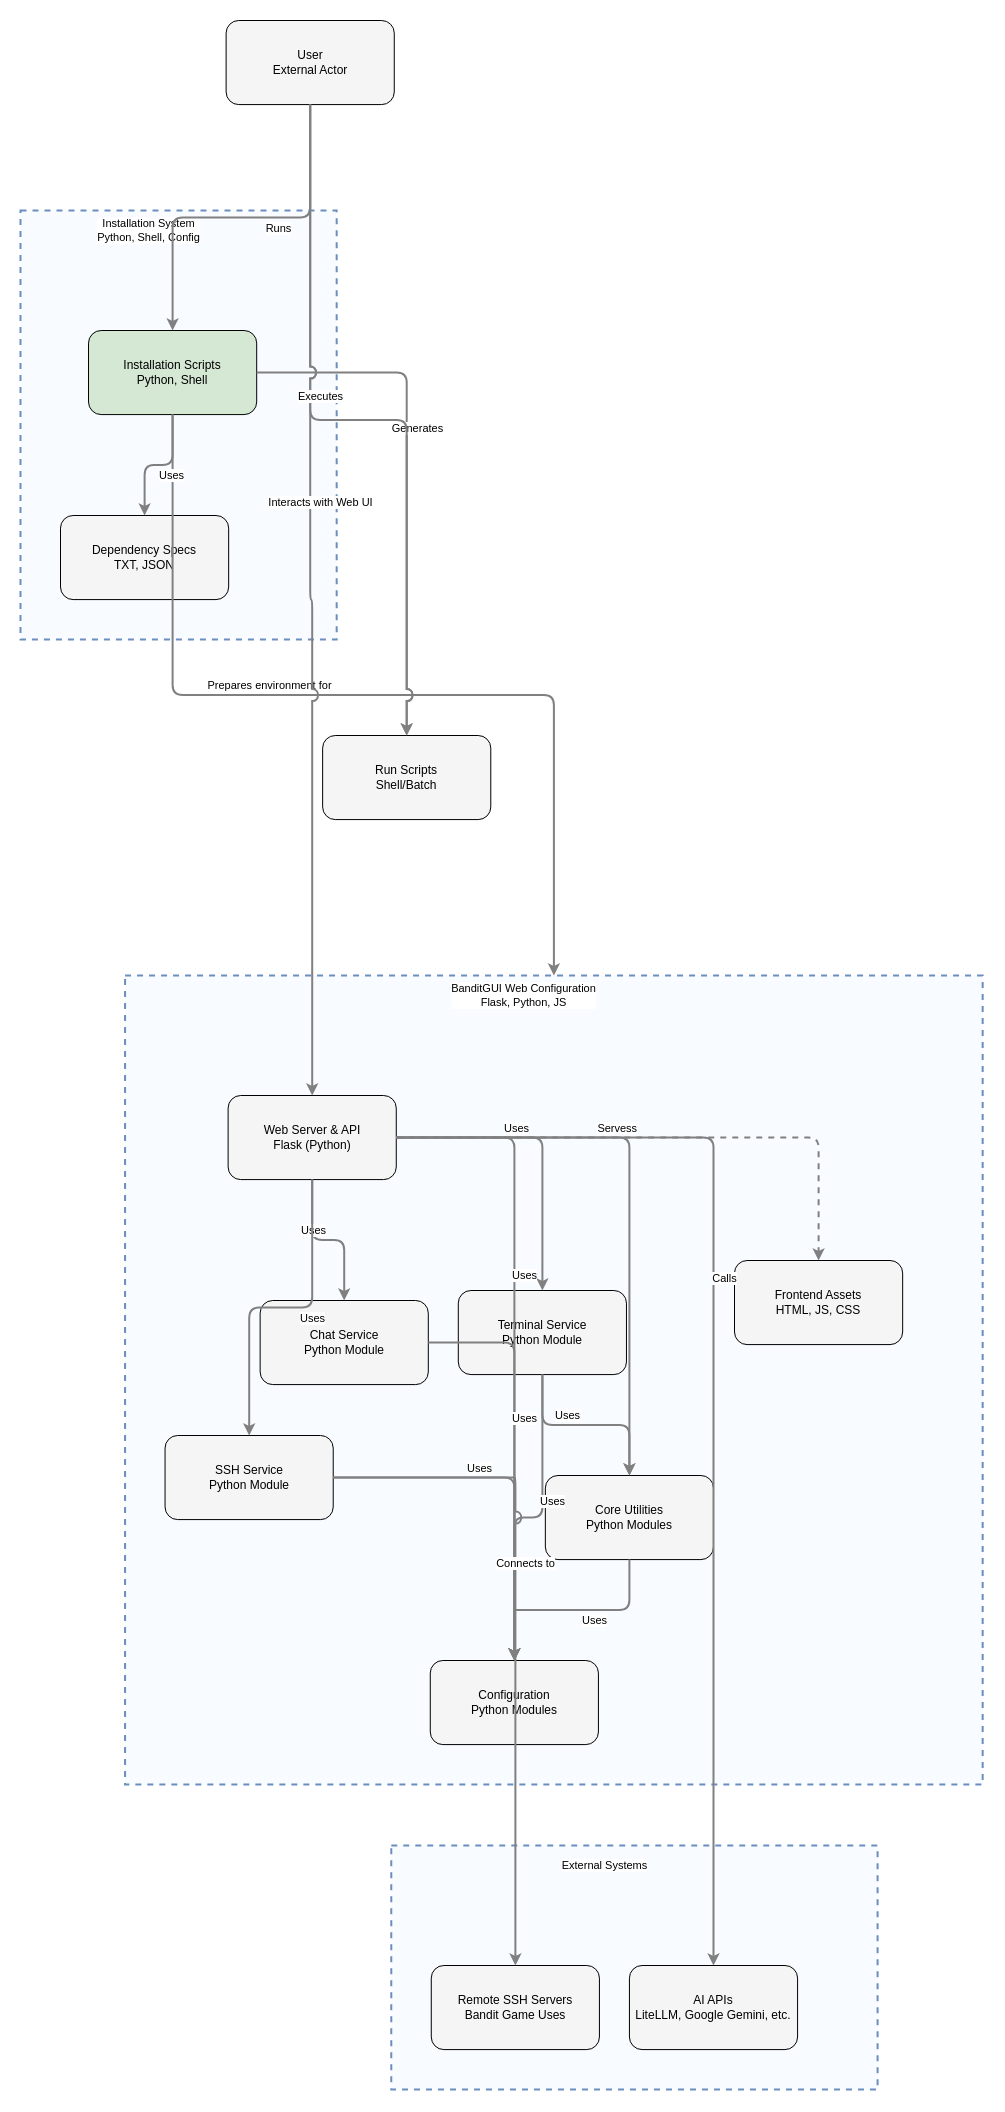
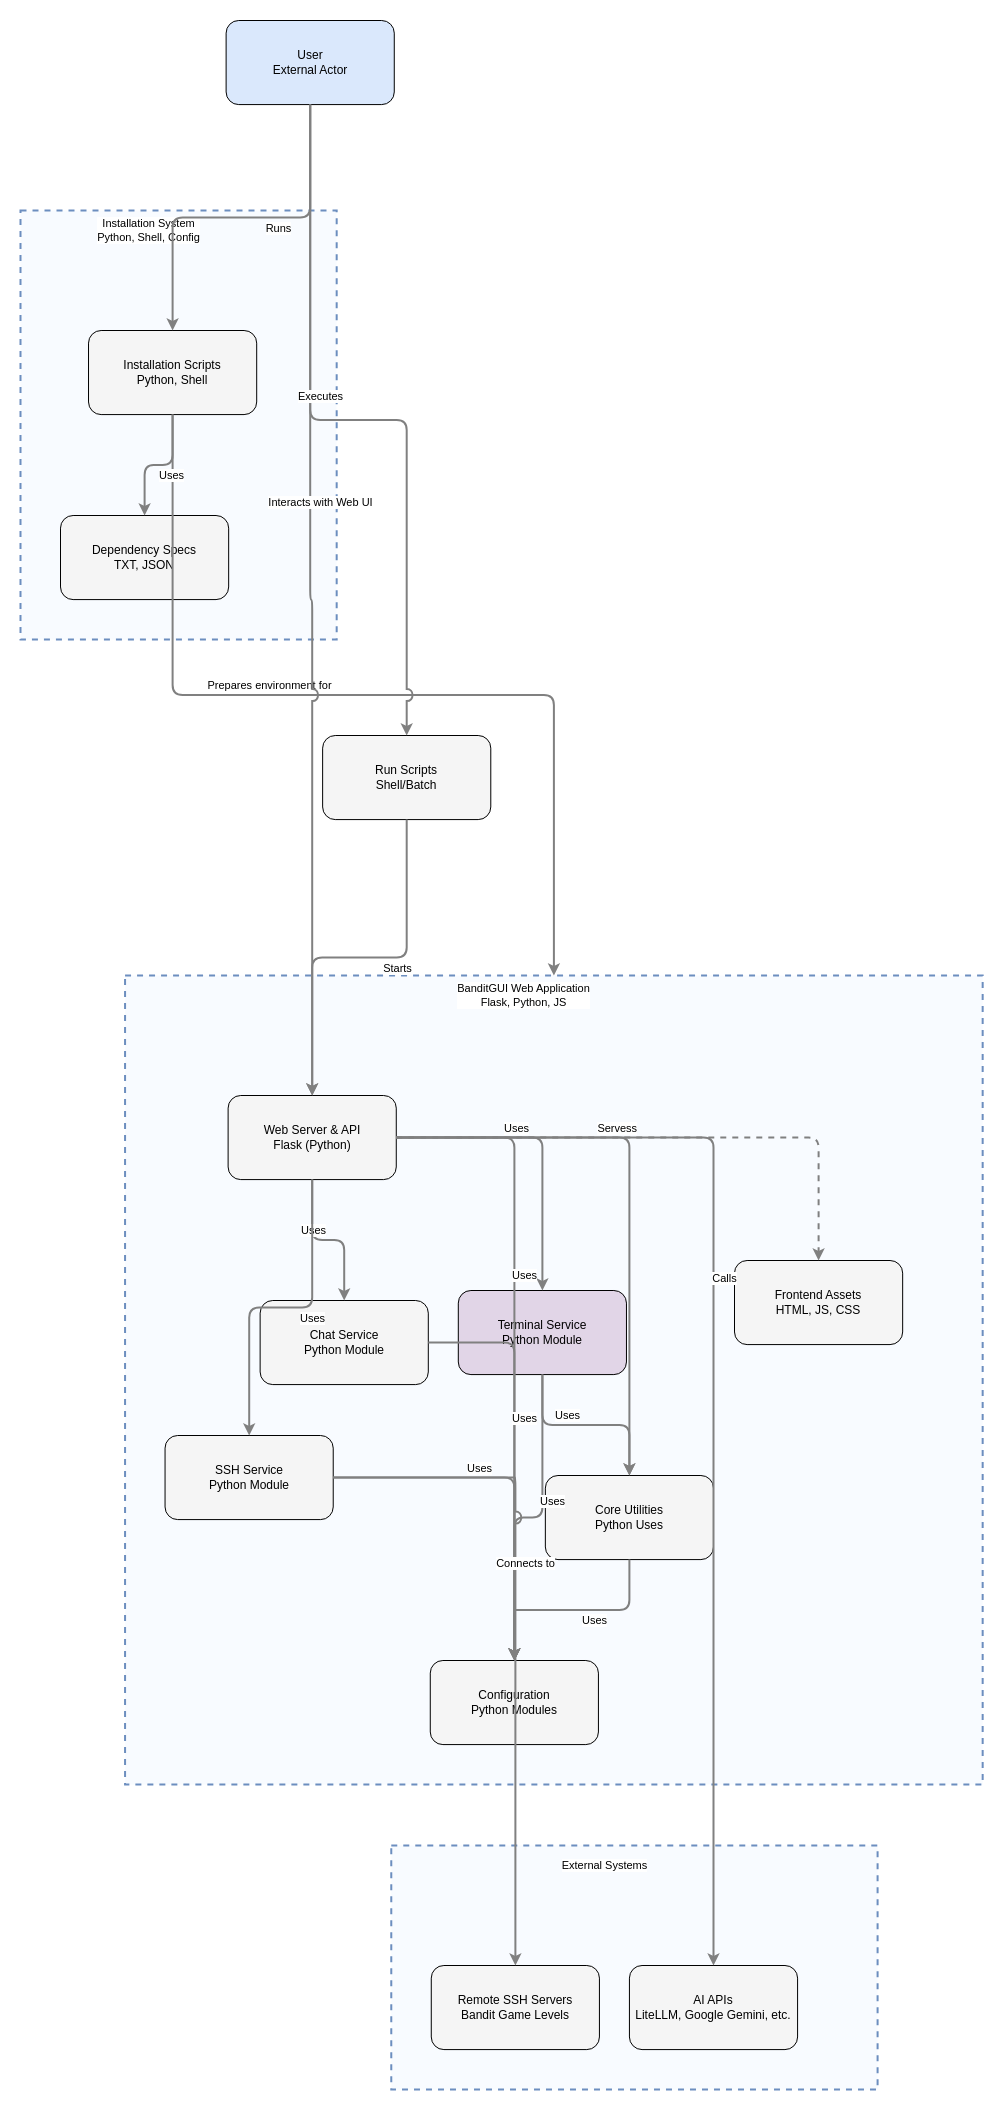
node "User External Actor": fillcolor #f5f5f5 -> #dae8fc
node "Installation Scripts Python, Shell": fillcolor #d5e8d4 -> #f5f5f5
edge "Installation Scripts Python, Shell" -> "Run Scripts Shell/Batch": removed, label "Generates"
edge "Run Scripts Shell/Batch" -> "Web Server & API Flask (Python)": added, label "Starts"
node "BanditGUI Web Configuration Flask, Python, JS": label "BanditGUI Web Configuration Flask, Python, JS" -> "BanditGUI Web Application Flask, Python, JS"
node "Terminal Service Python Module": fillcolor #f5f5f5 -> #e1d5e7
node "Core Utilities Python Modules": label "Core Utilities Python Modules" -> "Core Utilities Python Uses"
node "Remote SSH Servers Bandit Game Uses": label "Remote SSH Servers Bandit Game Uses" -> "Remote SSH Servers Bandit Game Levels"
